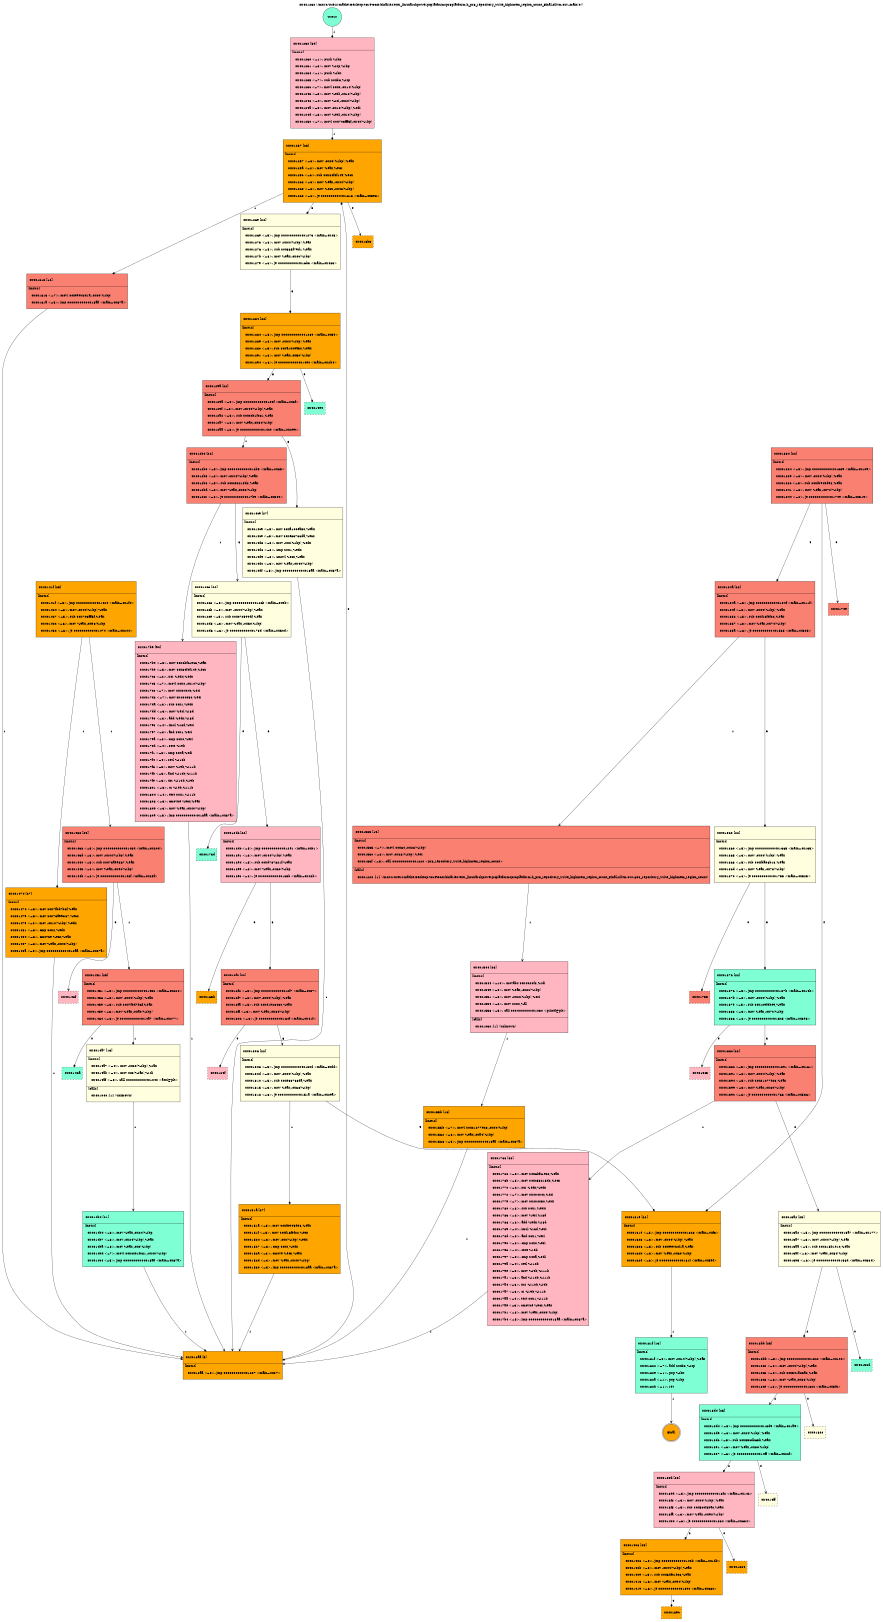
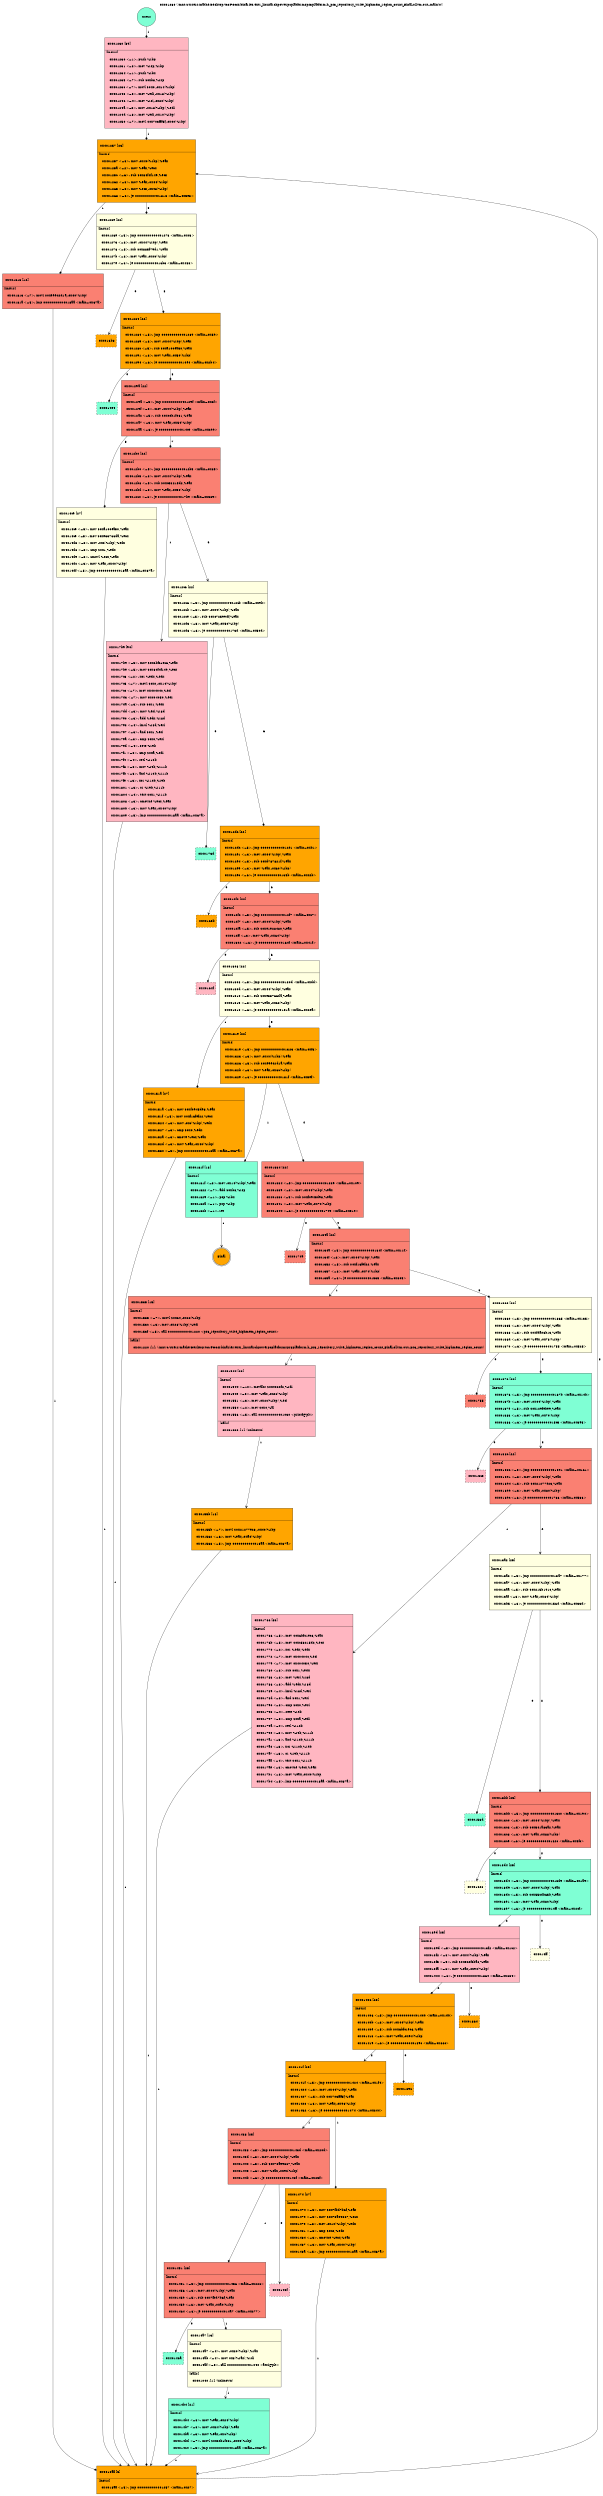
edge "0x401257 [23]" -> "0x4016b3": now "0x40126e [22]" -> "0x4016b3"
node "0x4012dc [22]": fillcolor lightpink -> orange
edge "0x401334 [22]" -> "0x40131e [22]": reversed
edge "0x401406 [25]" -> "0x40141f [25]": added, label "2"
